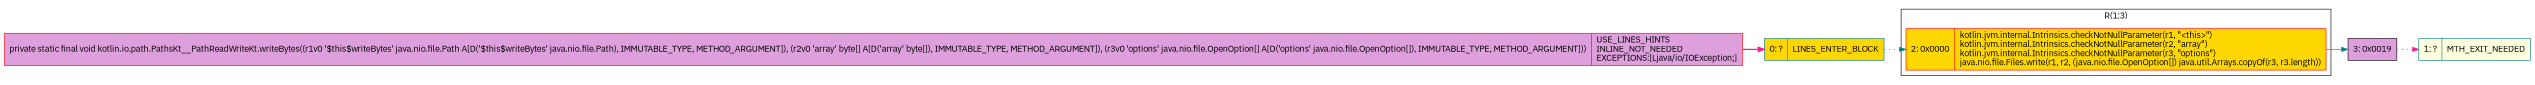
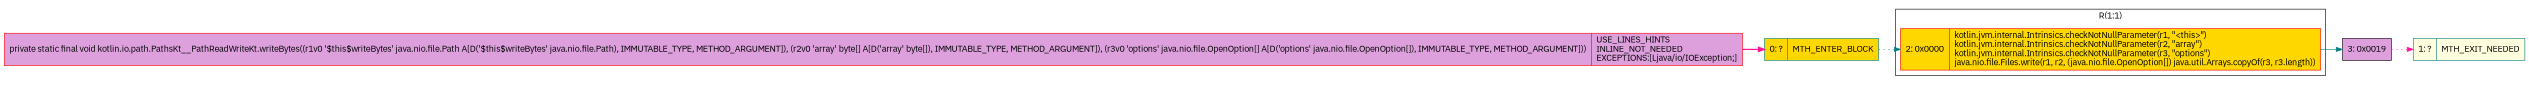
cluster "R(1:3)": label "R(1:3)" -> "R(1:1)"
node "0: ?": text "LINES_ENTER_BLOCK" -> "MTH_ENTER_BLOCK"
